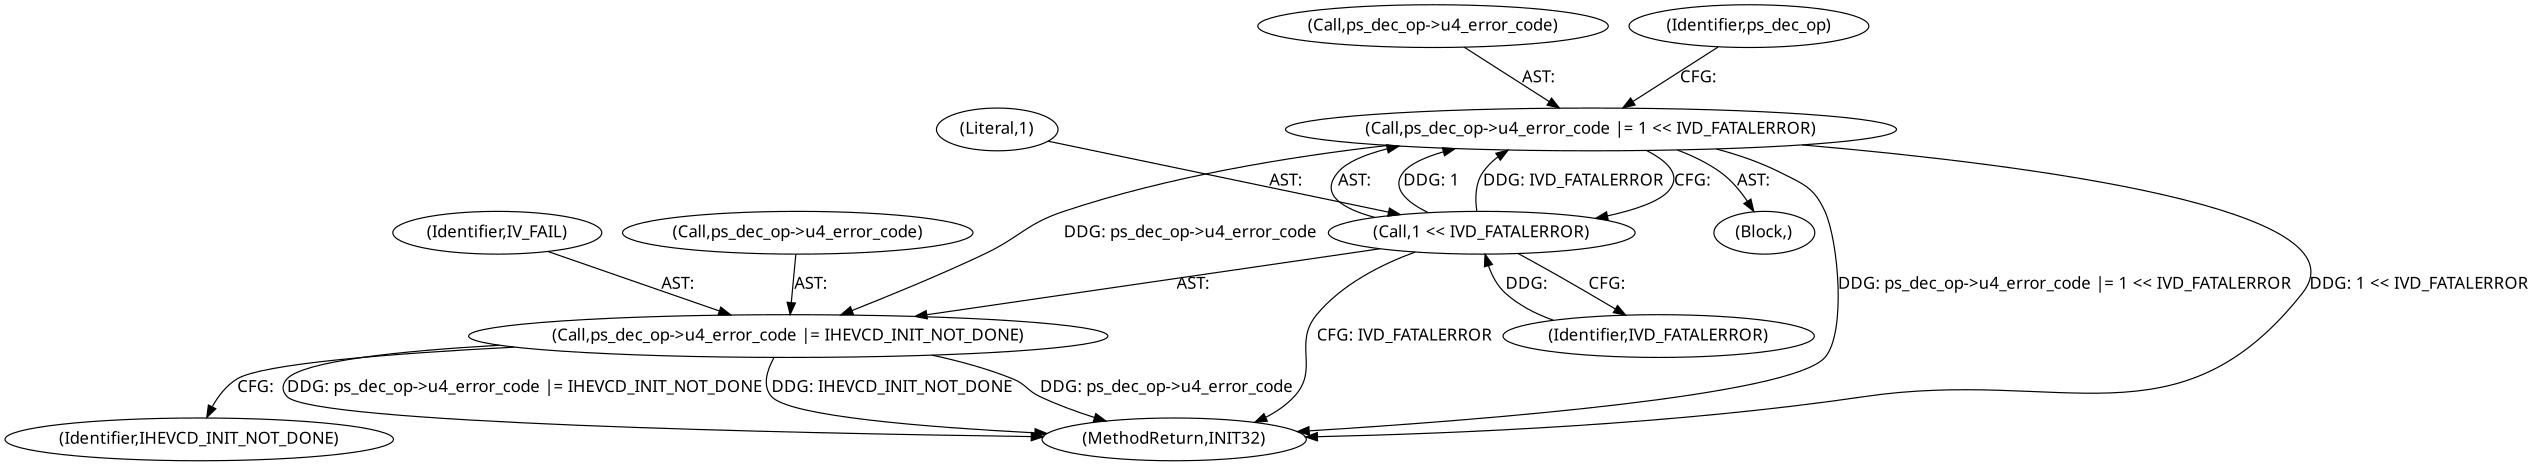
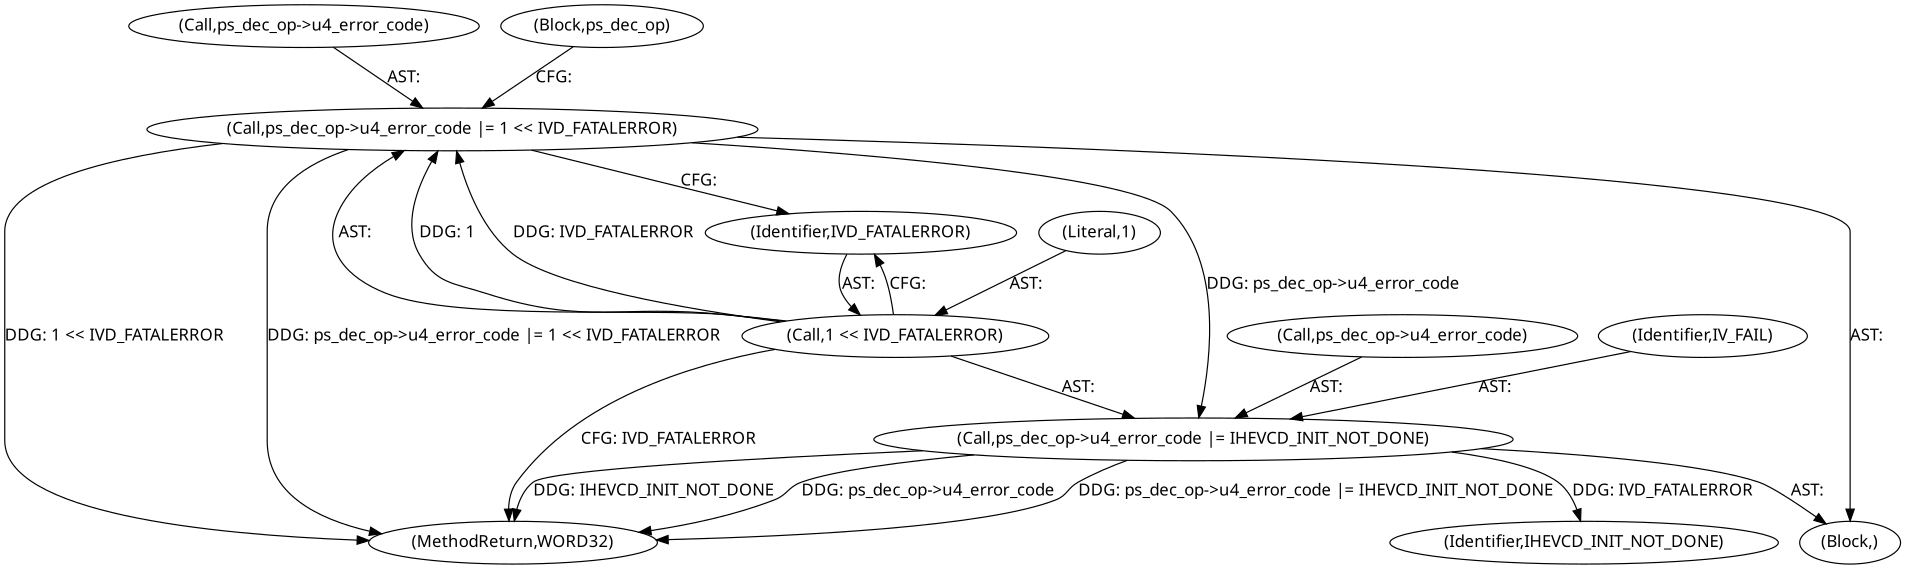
node "(Identifier,ps_dec_op)": label "(Identifier,ps_dec_op)" -> "(Block,ps_dec_op)"
edge "(Call,ps_dec_op->u4_error_code |= 1 << IVD_FATALERROR)" -> "(Call,1 << IVD_FATALERROR)": now "(Call,ps_dec_op->u4_error_code |= 1 << IVD_FATALERROR)" -> "(Identifier,IVD_FATALERROR)"
edge "(Identifier,IVD_FATALERROR)" -> "(Call,1 << IVD_FATALERROR)": label "DDG: " -> "AST: "
edge "(Call,ps_dec_op->u4_error_code |= IHEVCD_INIT_NOT_DONE)" -> "(Identifier,IHEVCD_INIT_NOT_DONE)": label "CFG: " -> "DDG: IVD_FATALERROR"
node "(MethodReturn,INIT32)": label "(MethodReturn,INIT32)" -> "(MethodReturn,WORD32)"
edge "(Call,ps_dec_op->u4_error_code |= IHEVCD_INIT_NOT_DONE)" -> "(Block,)": added, label "AST:"
